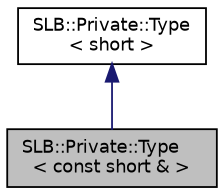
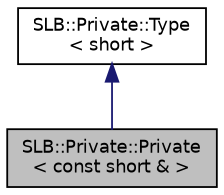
node "SLB::Private::Type < const short & >": label "SLB::Private::Type < const short & >" -> "SLB::Private::Private < const short & >"
